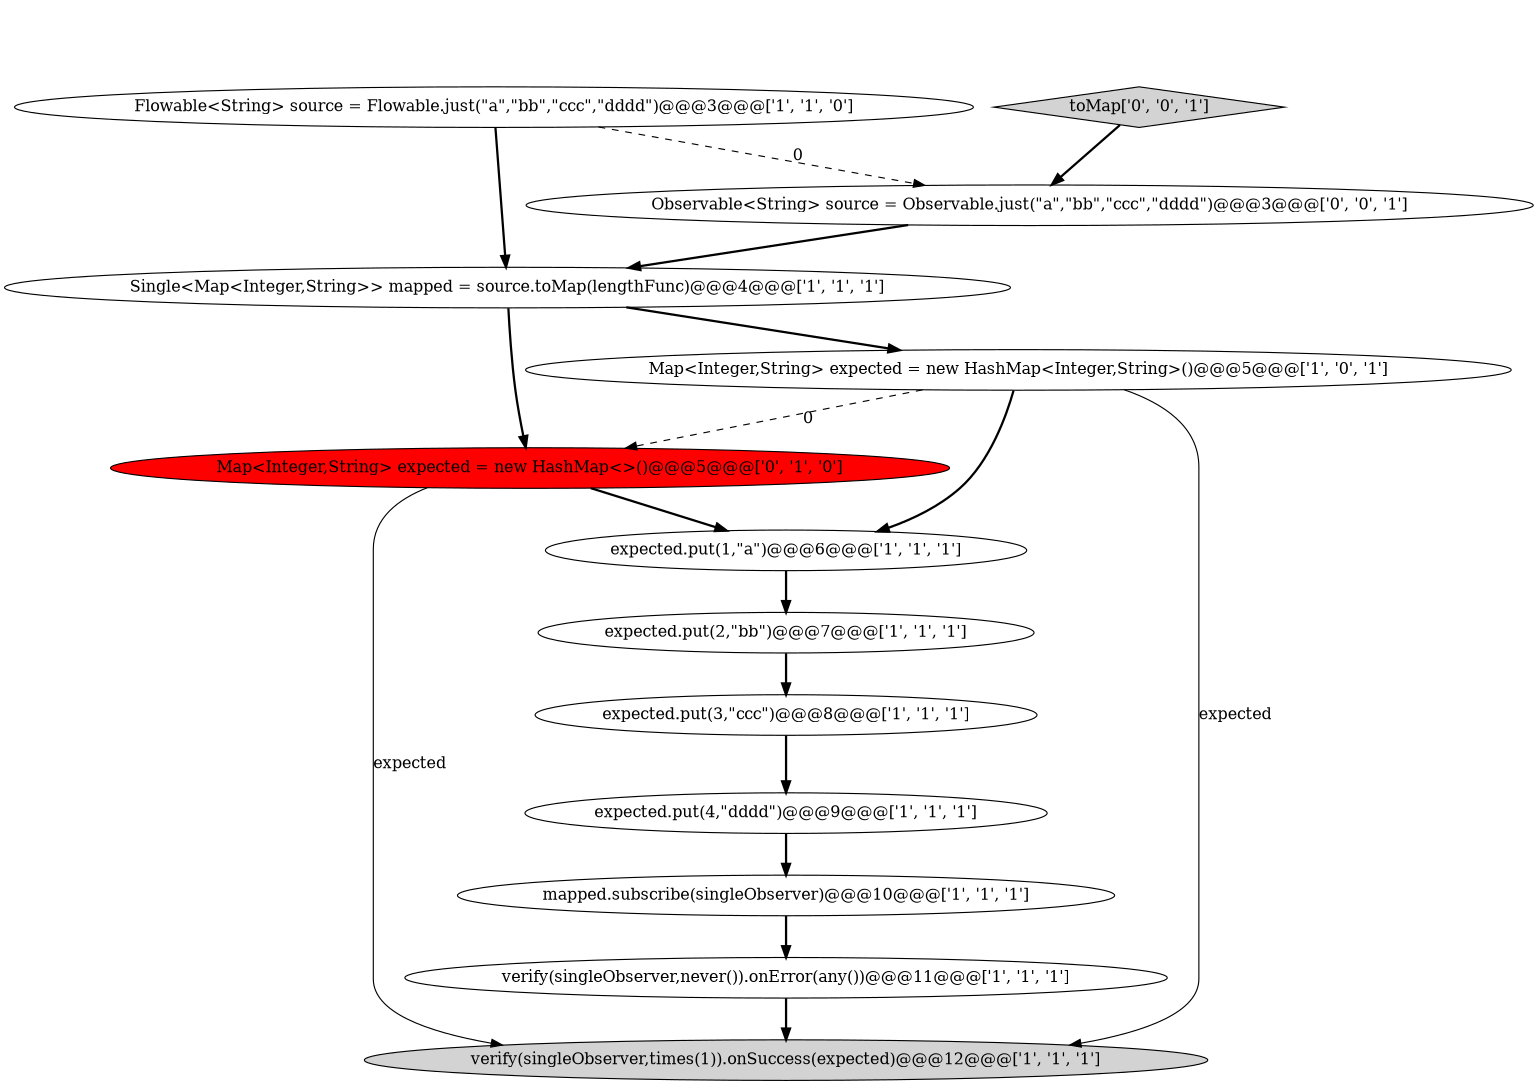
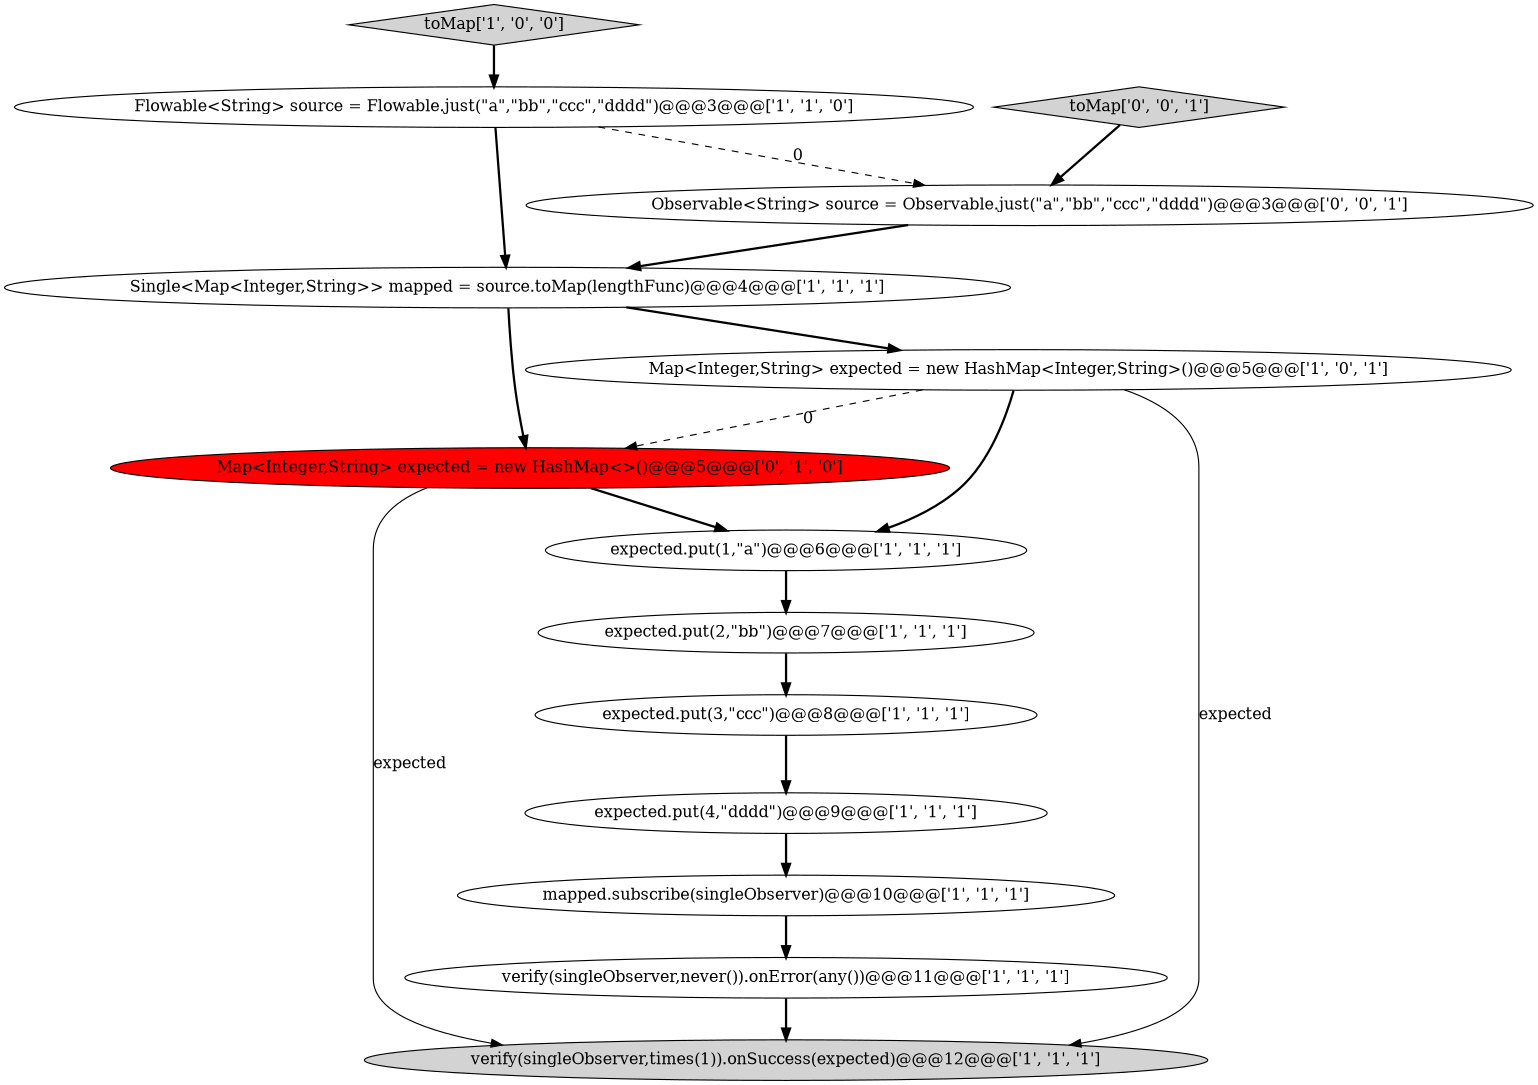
node "toMap['1', '0', '0']": added
